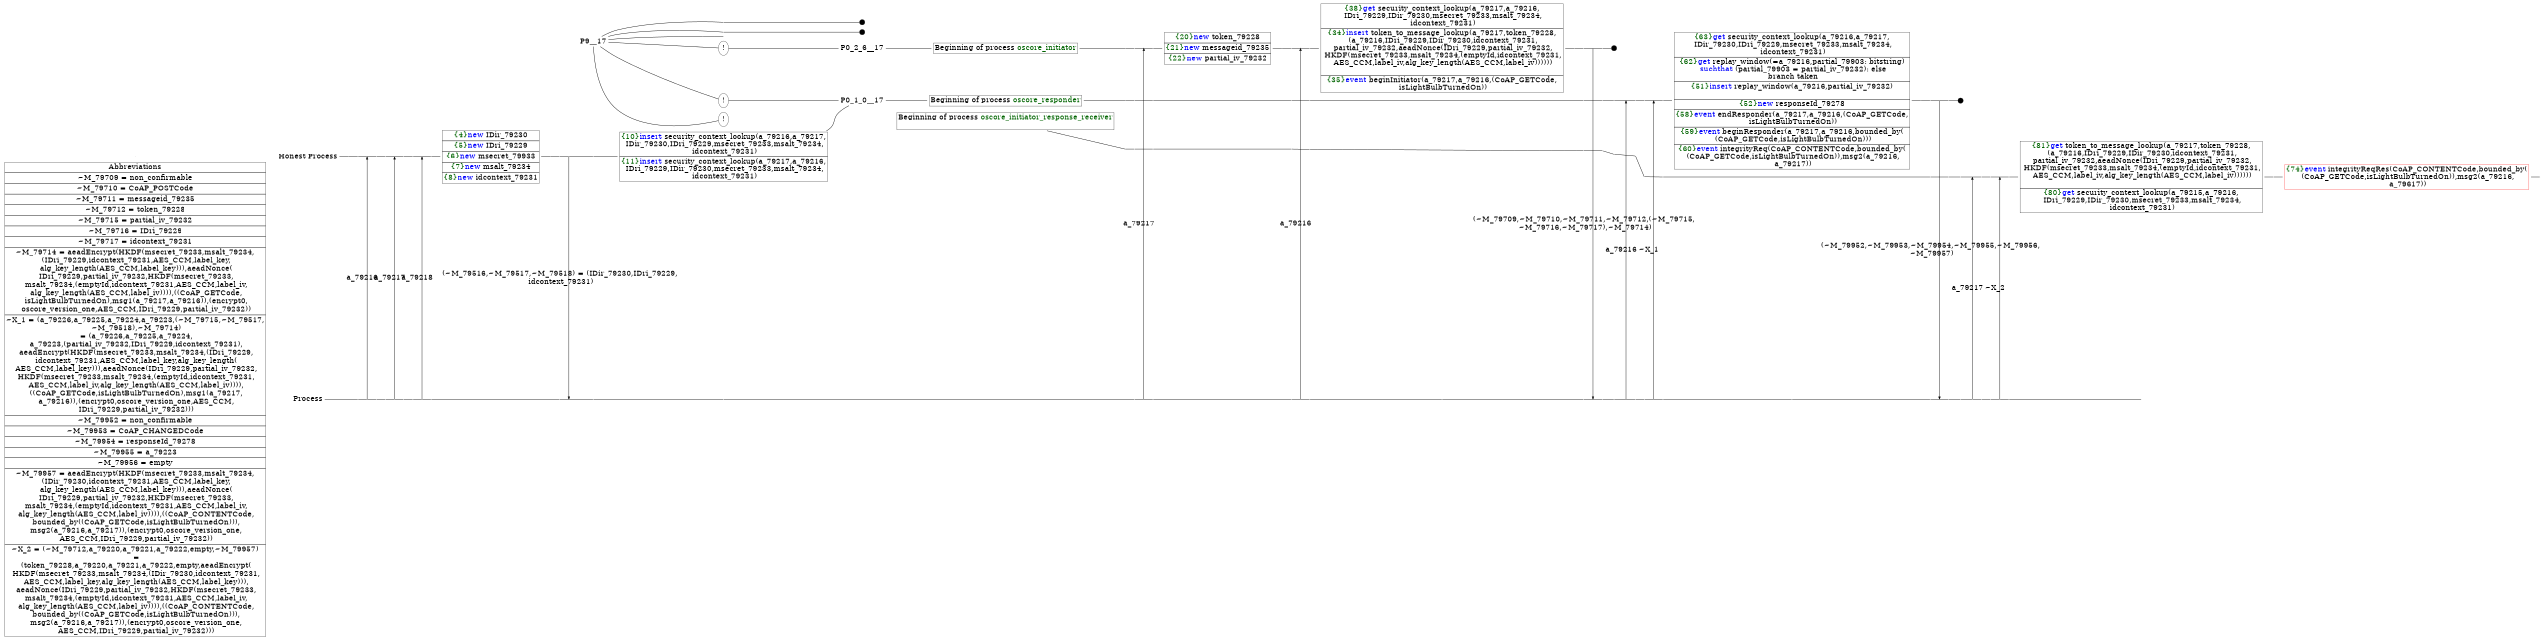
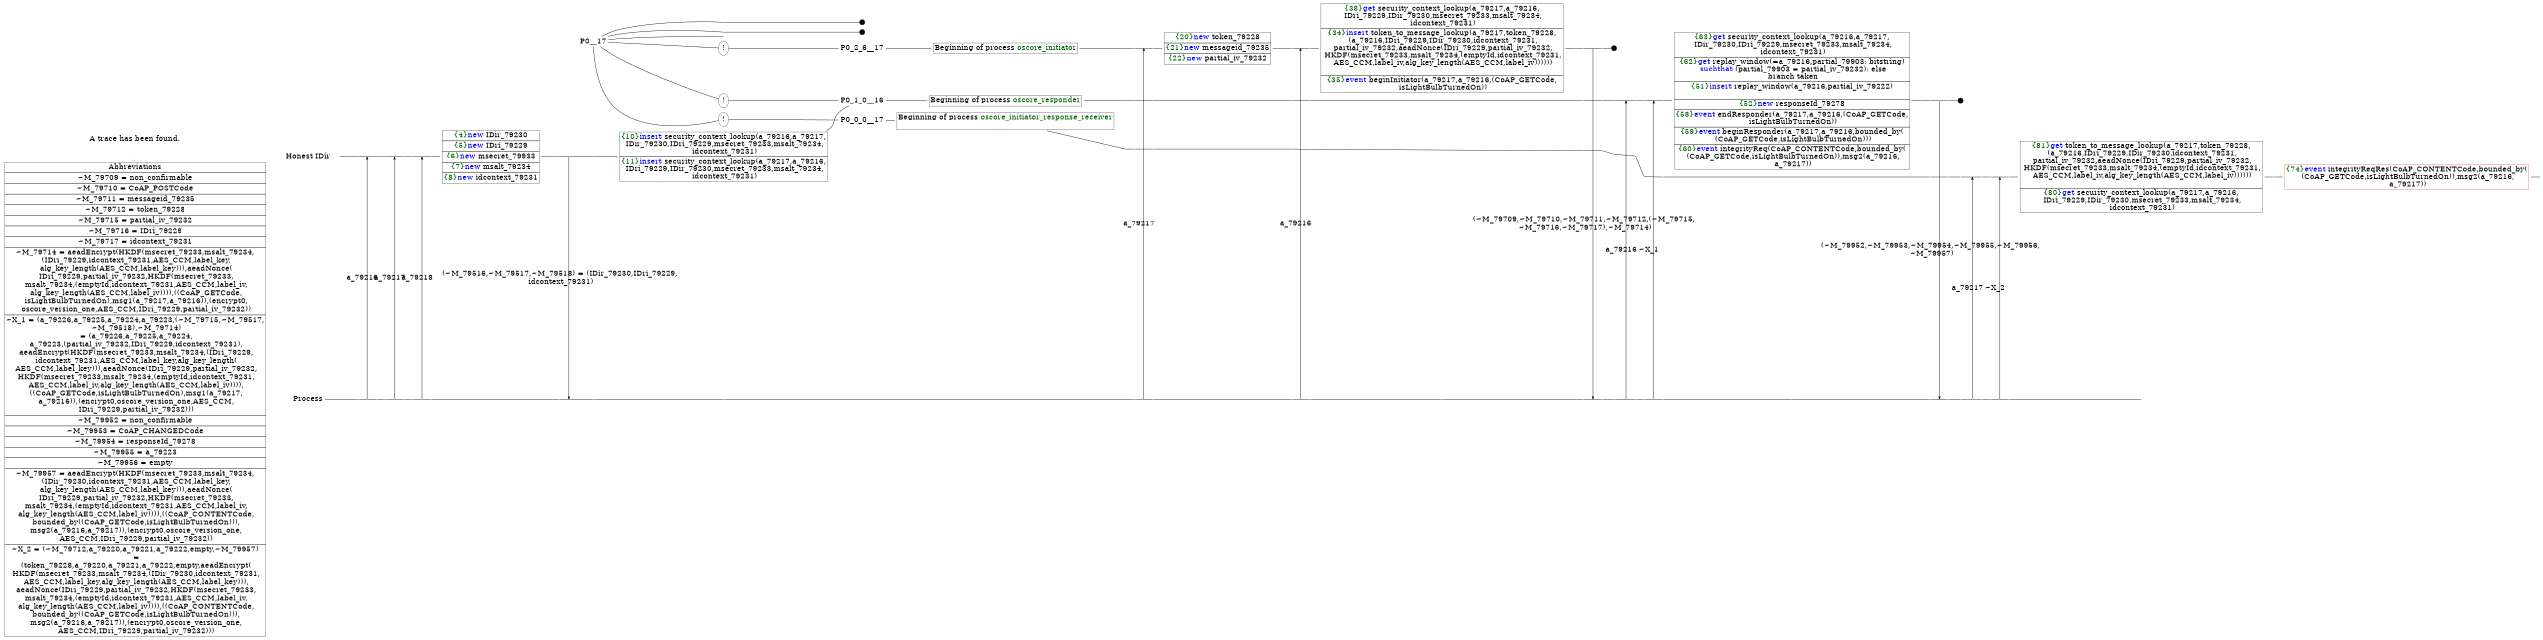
node "P9__17": label "P9__17" -> "P0__17"
node "{63}": text "replay_window(a_79216,partial_iv_79232)" -> "replay_window(a_79216,partial_iv_79222)"
node "P0_1_0__17": label "P0_1_0__17" -> "P0_1_0__16"
node "P0_0_0__17": added
node "A trace has been found.": added
node "Honest Process": label "Honest Process" -> "Honest IDir"
node "{74}": text "a_79617))" -> "a_79217))"
node "{81}": text "security_context_lookup(a_79215,a_79216," -> "security_context_lookup(a_79217,a_79216,"
